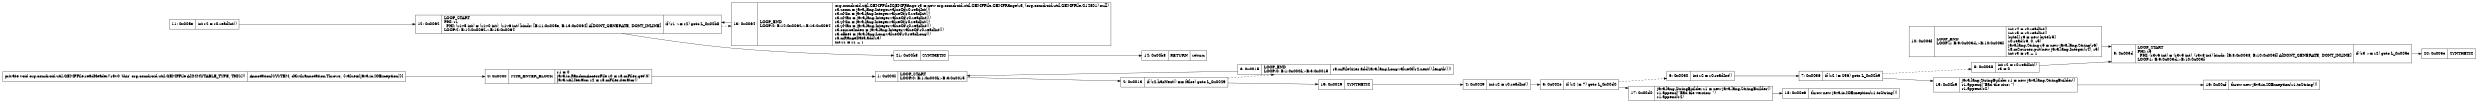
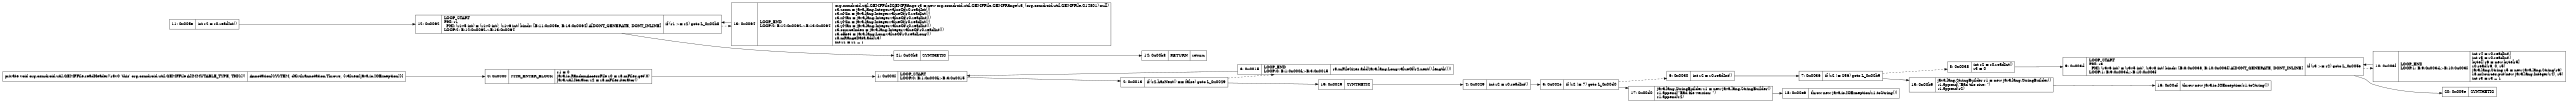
edge "9: 0x003d" -> "10: 0x003f": added
